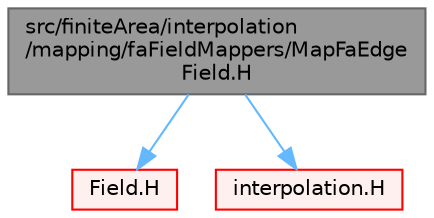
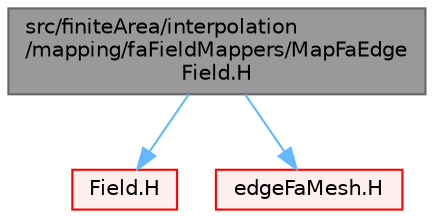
node "interpolation.H": label "interpolation.H" -> "edgeFaMesh.H"
